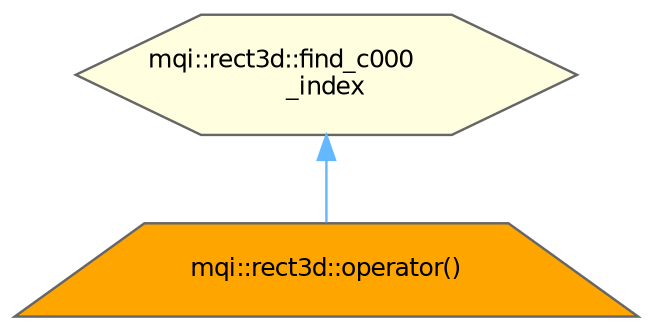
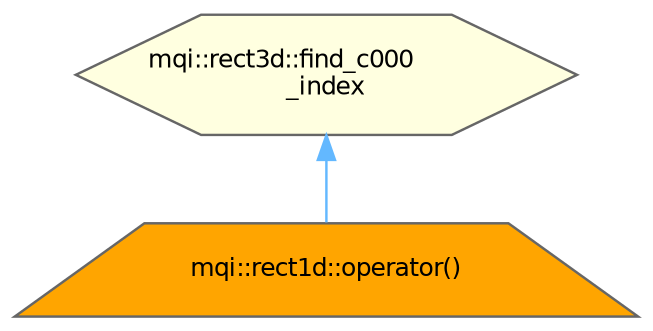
node "mqi::rect3d::operator()": label "mqi::rect3d::operator()" -> "mqi::rect1d::operator()"
